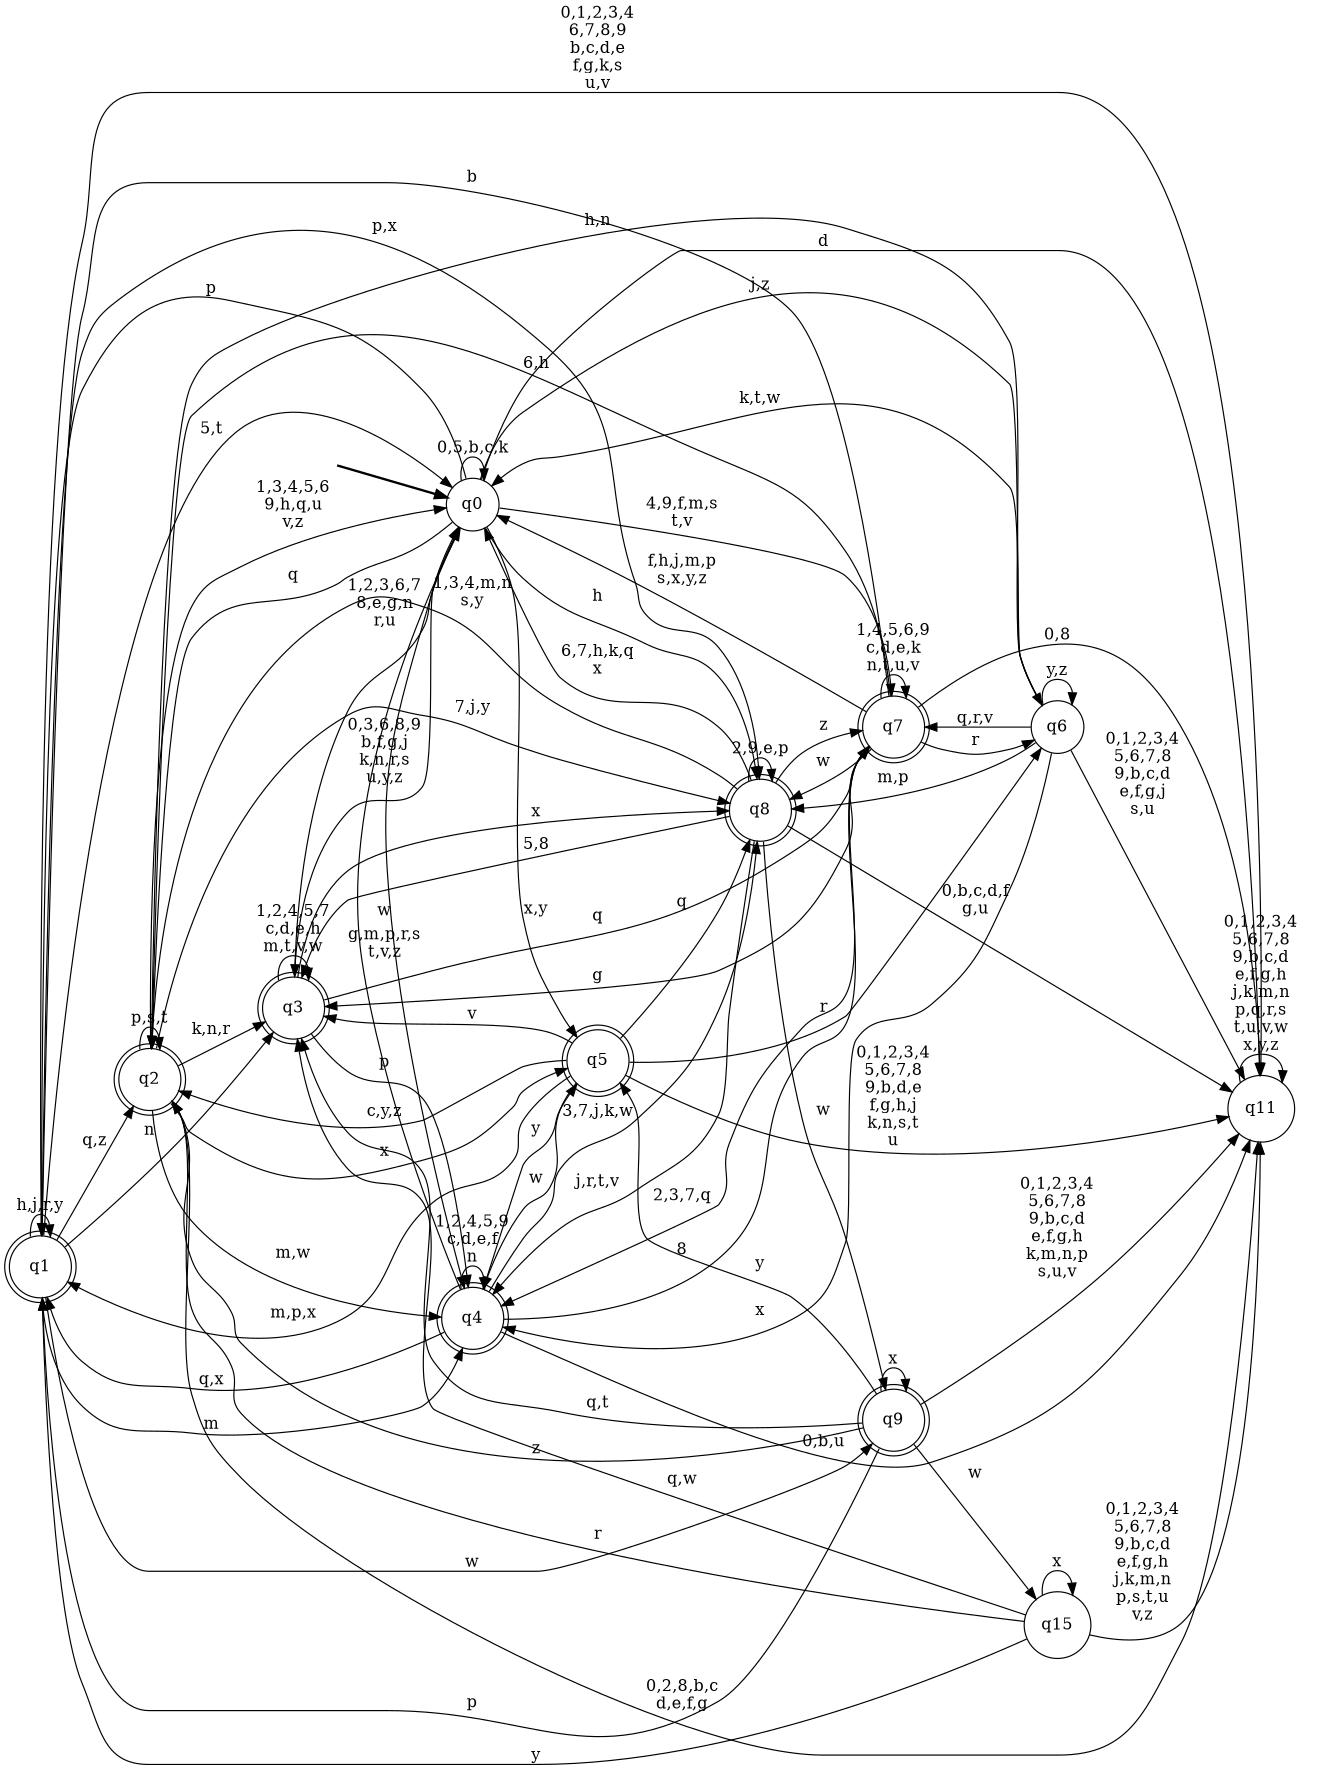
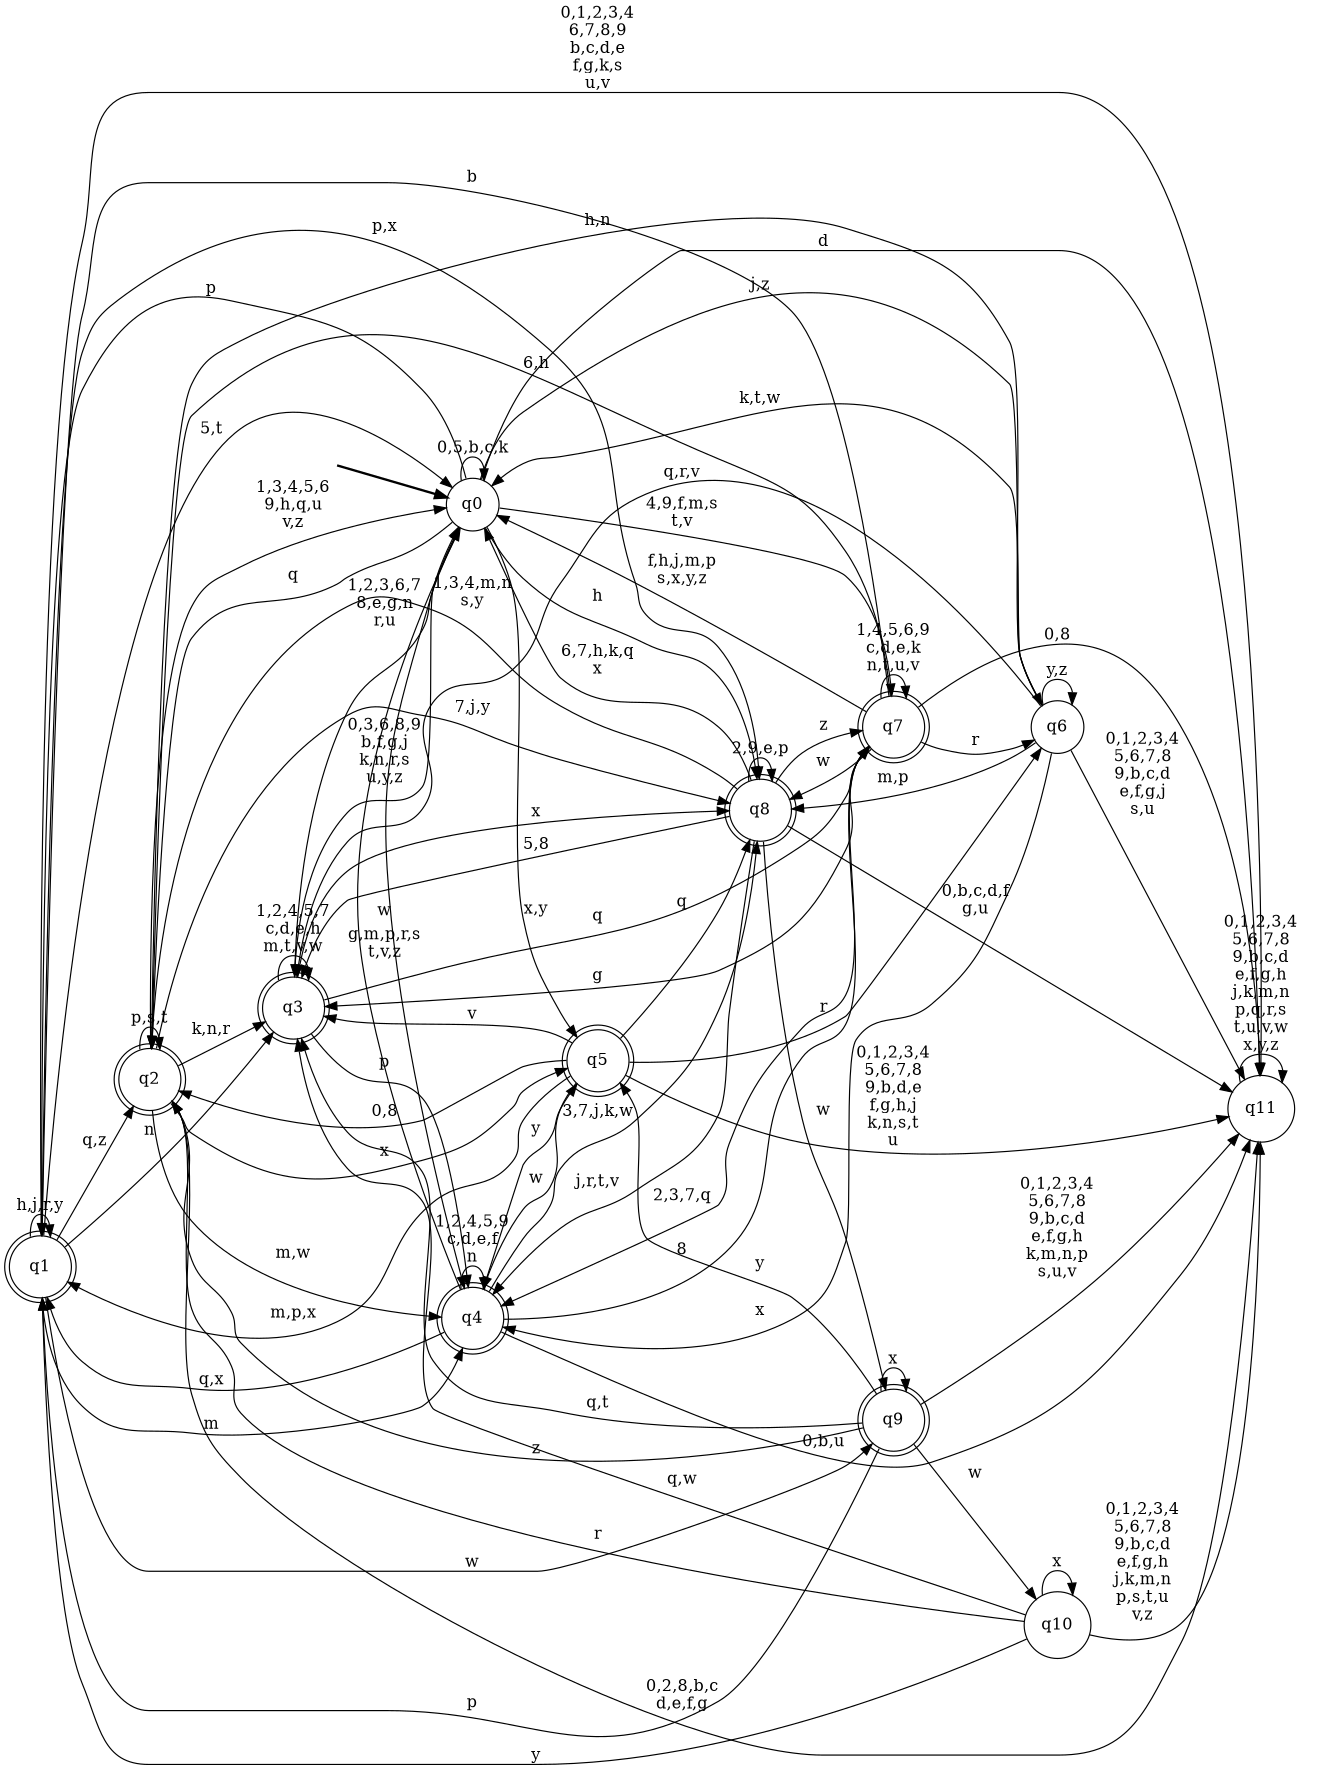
edge "q6" -> "q7": now "q6" -> "q3"
edge "q5" -> "q2": label "c,y,z" -> "0,8"
node "q15": label "q15" -> "q10"
